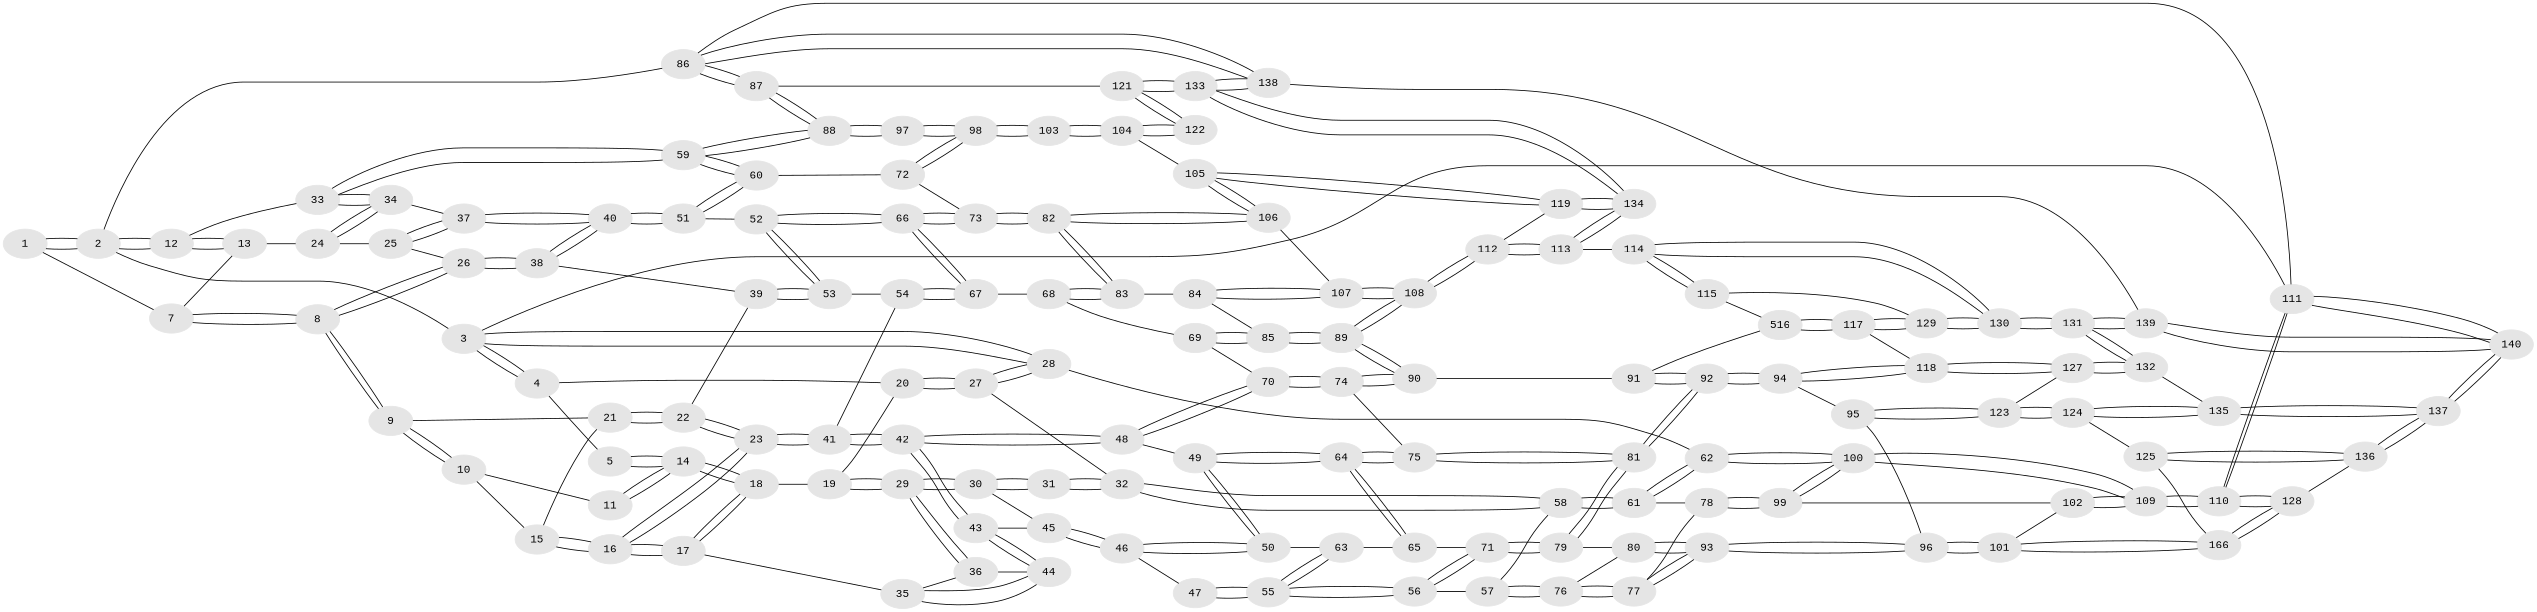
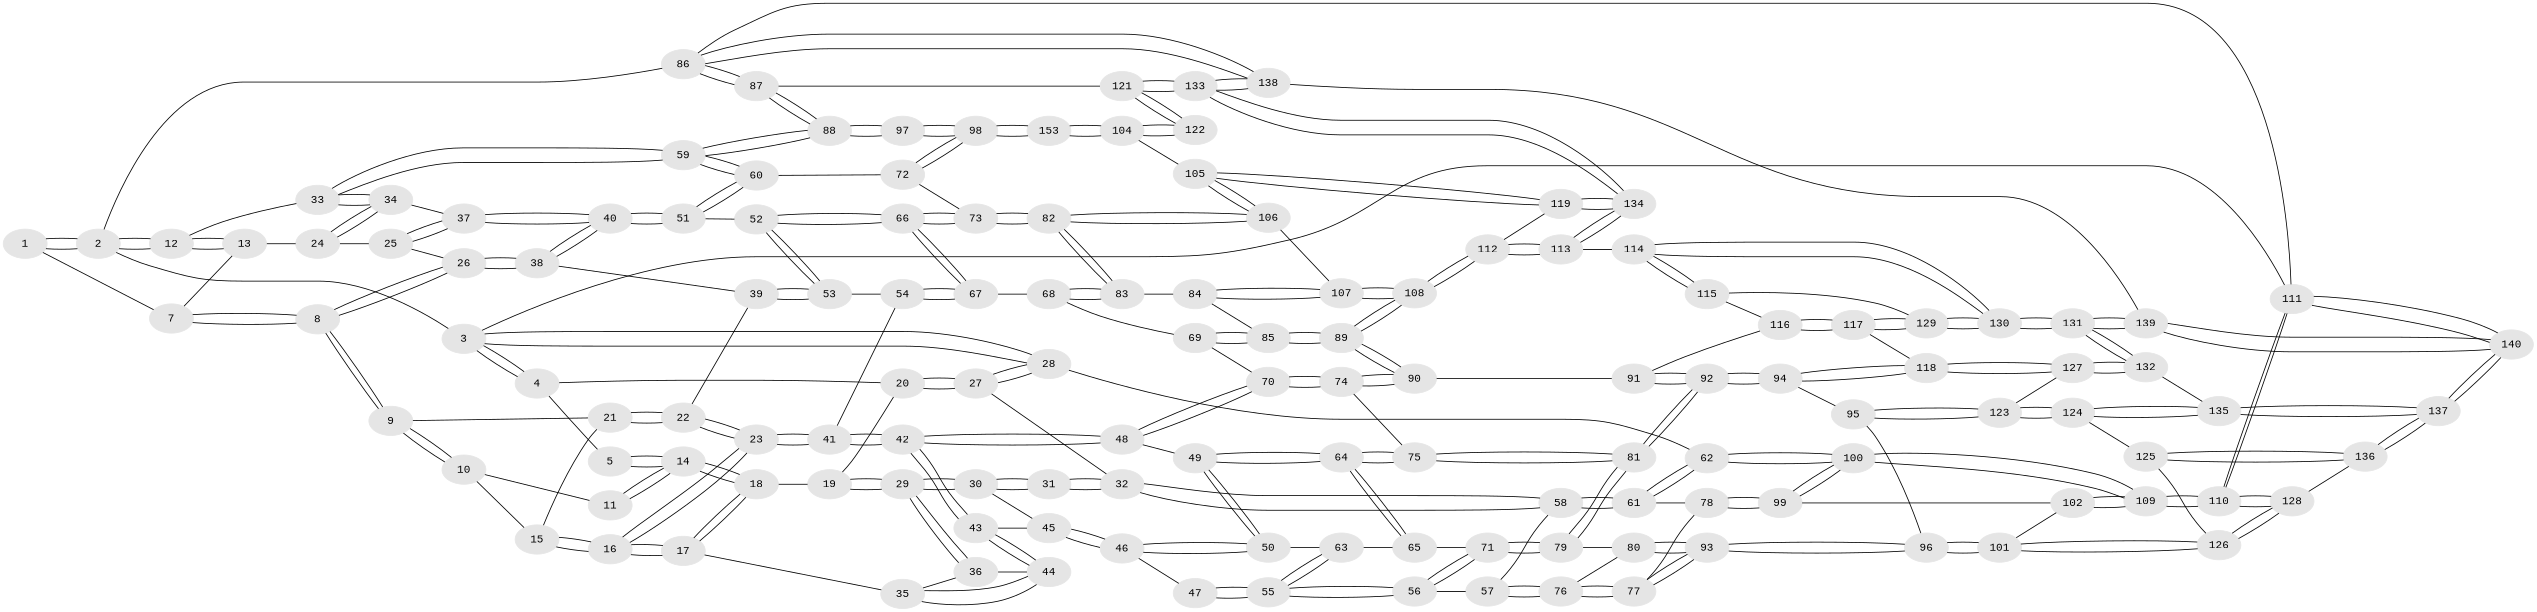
node "103": label "103" -> "153"
node "516": label "516" -> "116"
node "166": label "166" -> "126"
